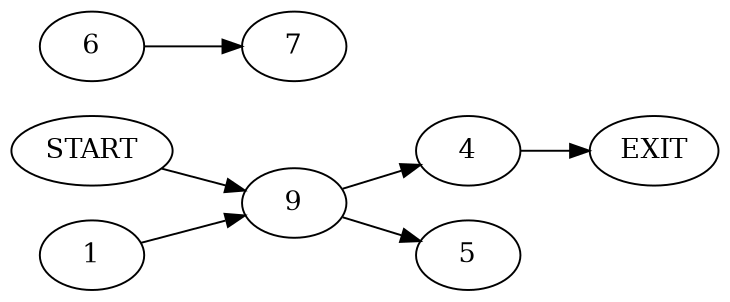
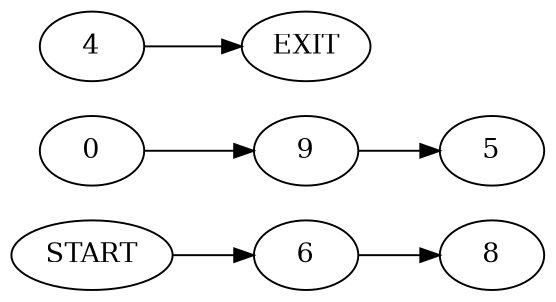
node "7": label "7" -> "8"
edge "START" -> "9": now "START" -> "6"
edge "9" -> "4": removed
node "1": label "1" -> "0"
